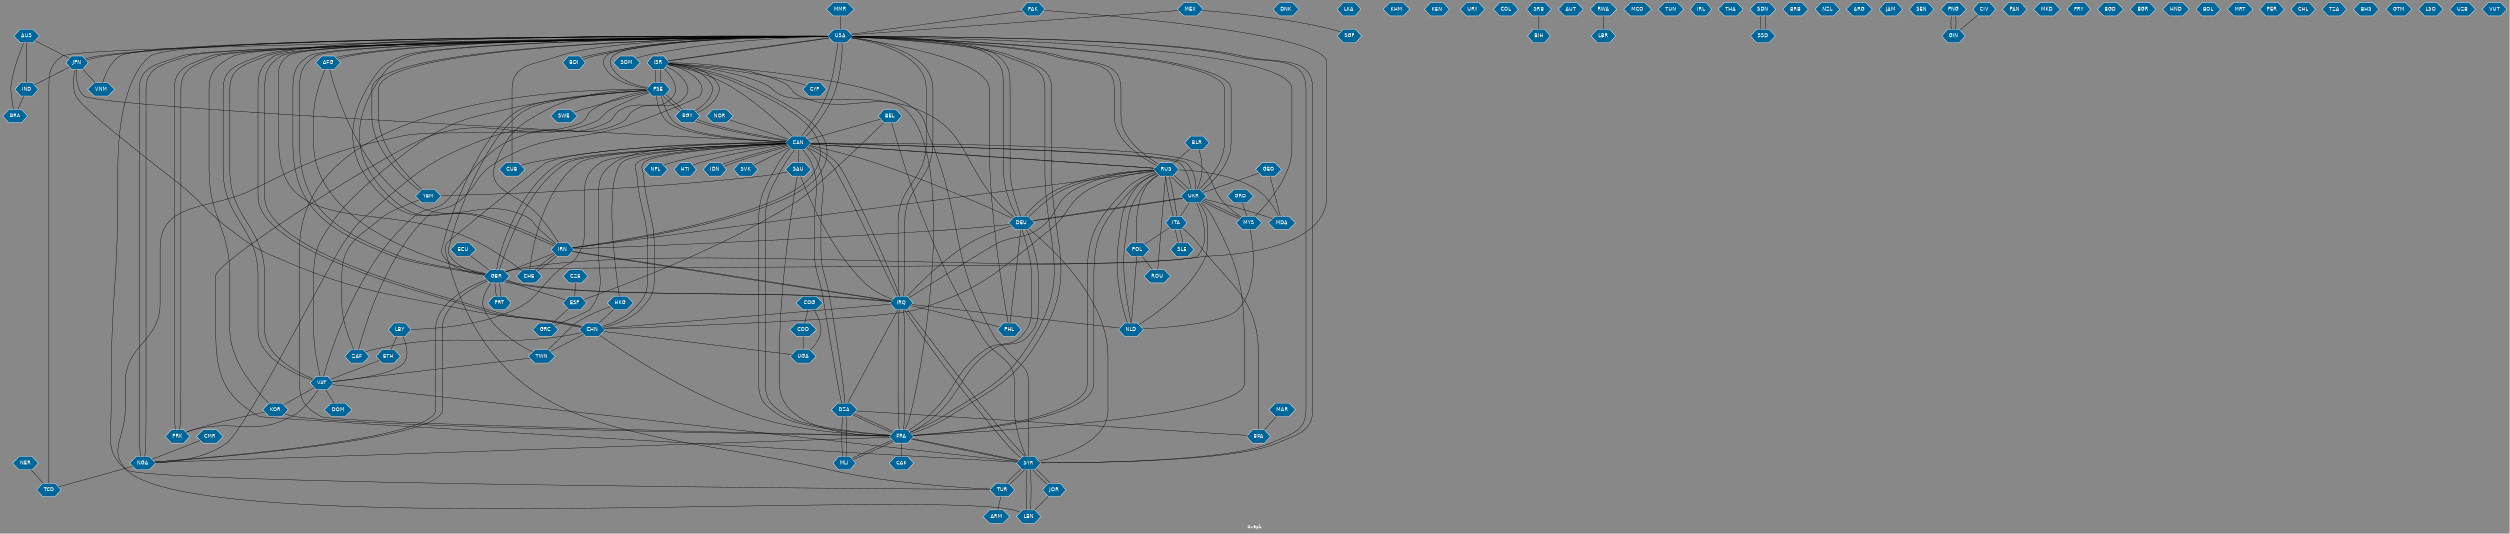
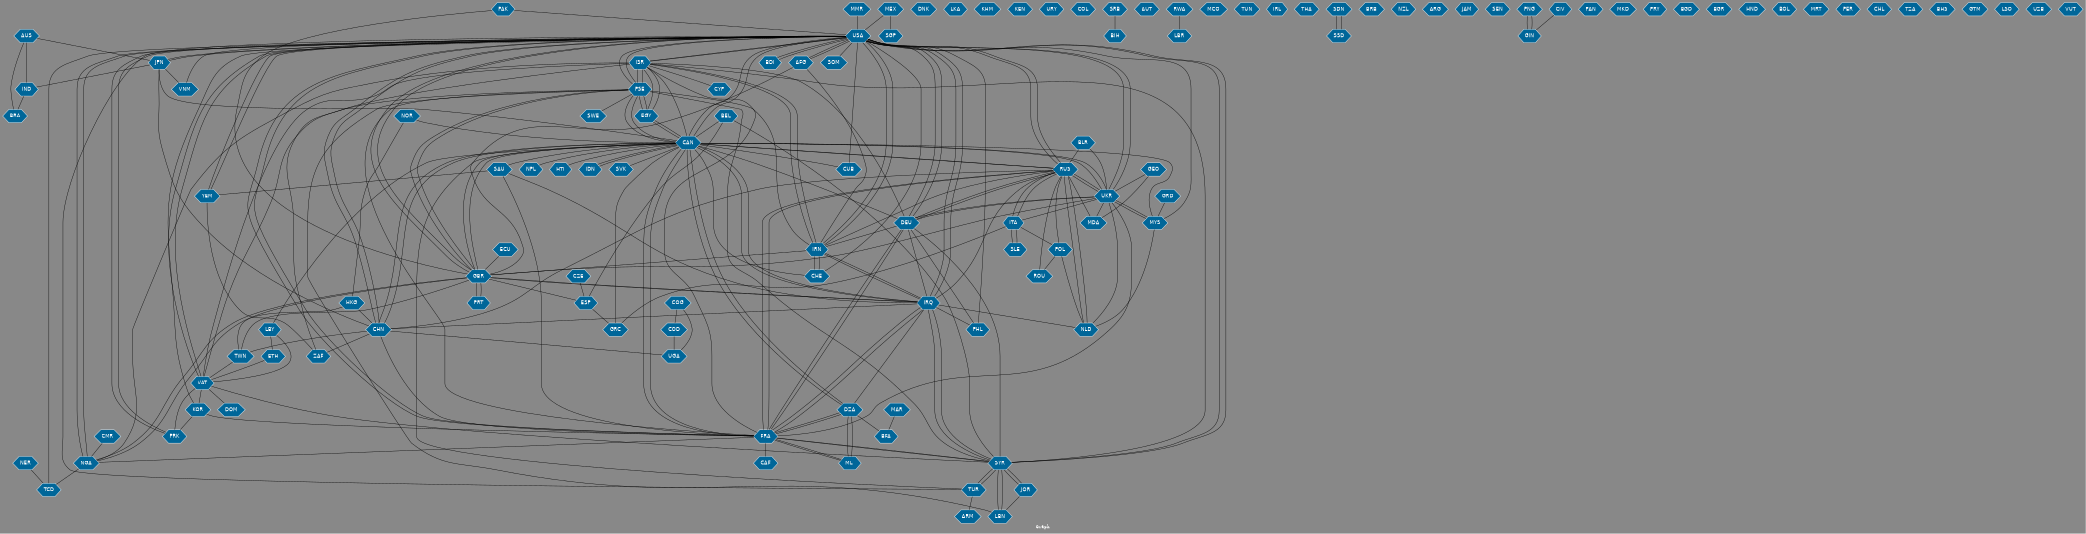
edge "CAN" -- "HKG": now "NOR" -- "HKG"
edge "ITA" -- "BFA": now "ITA" -- "GRC"
